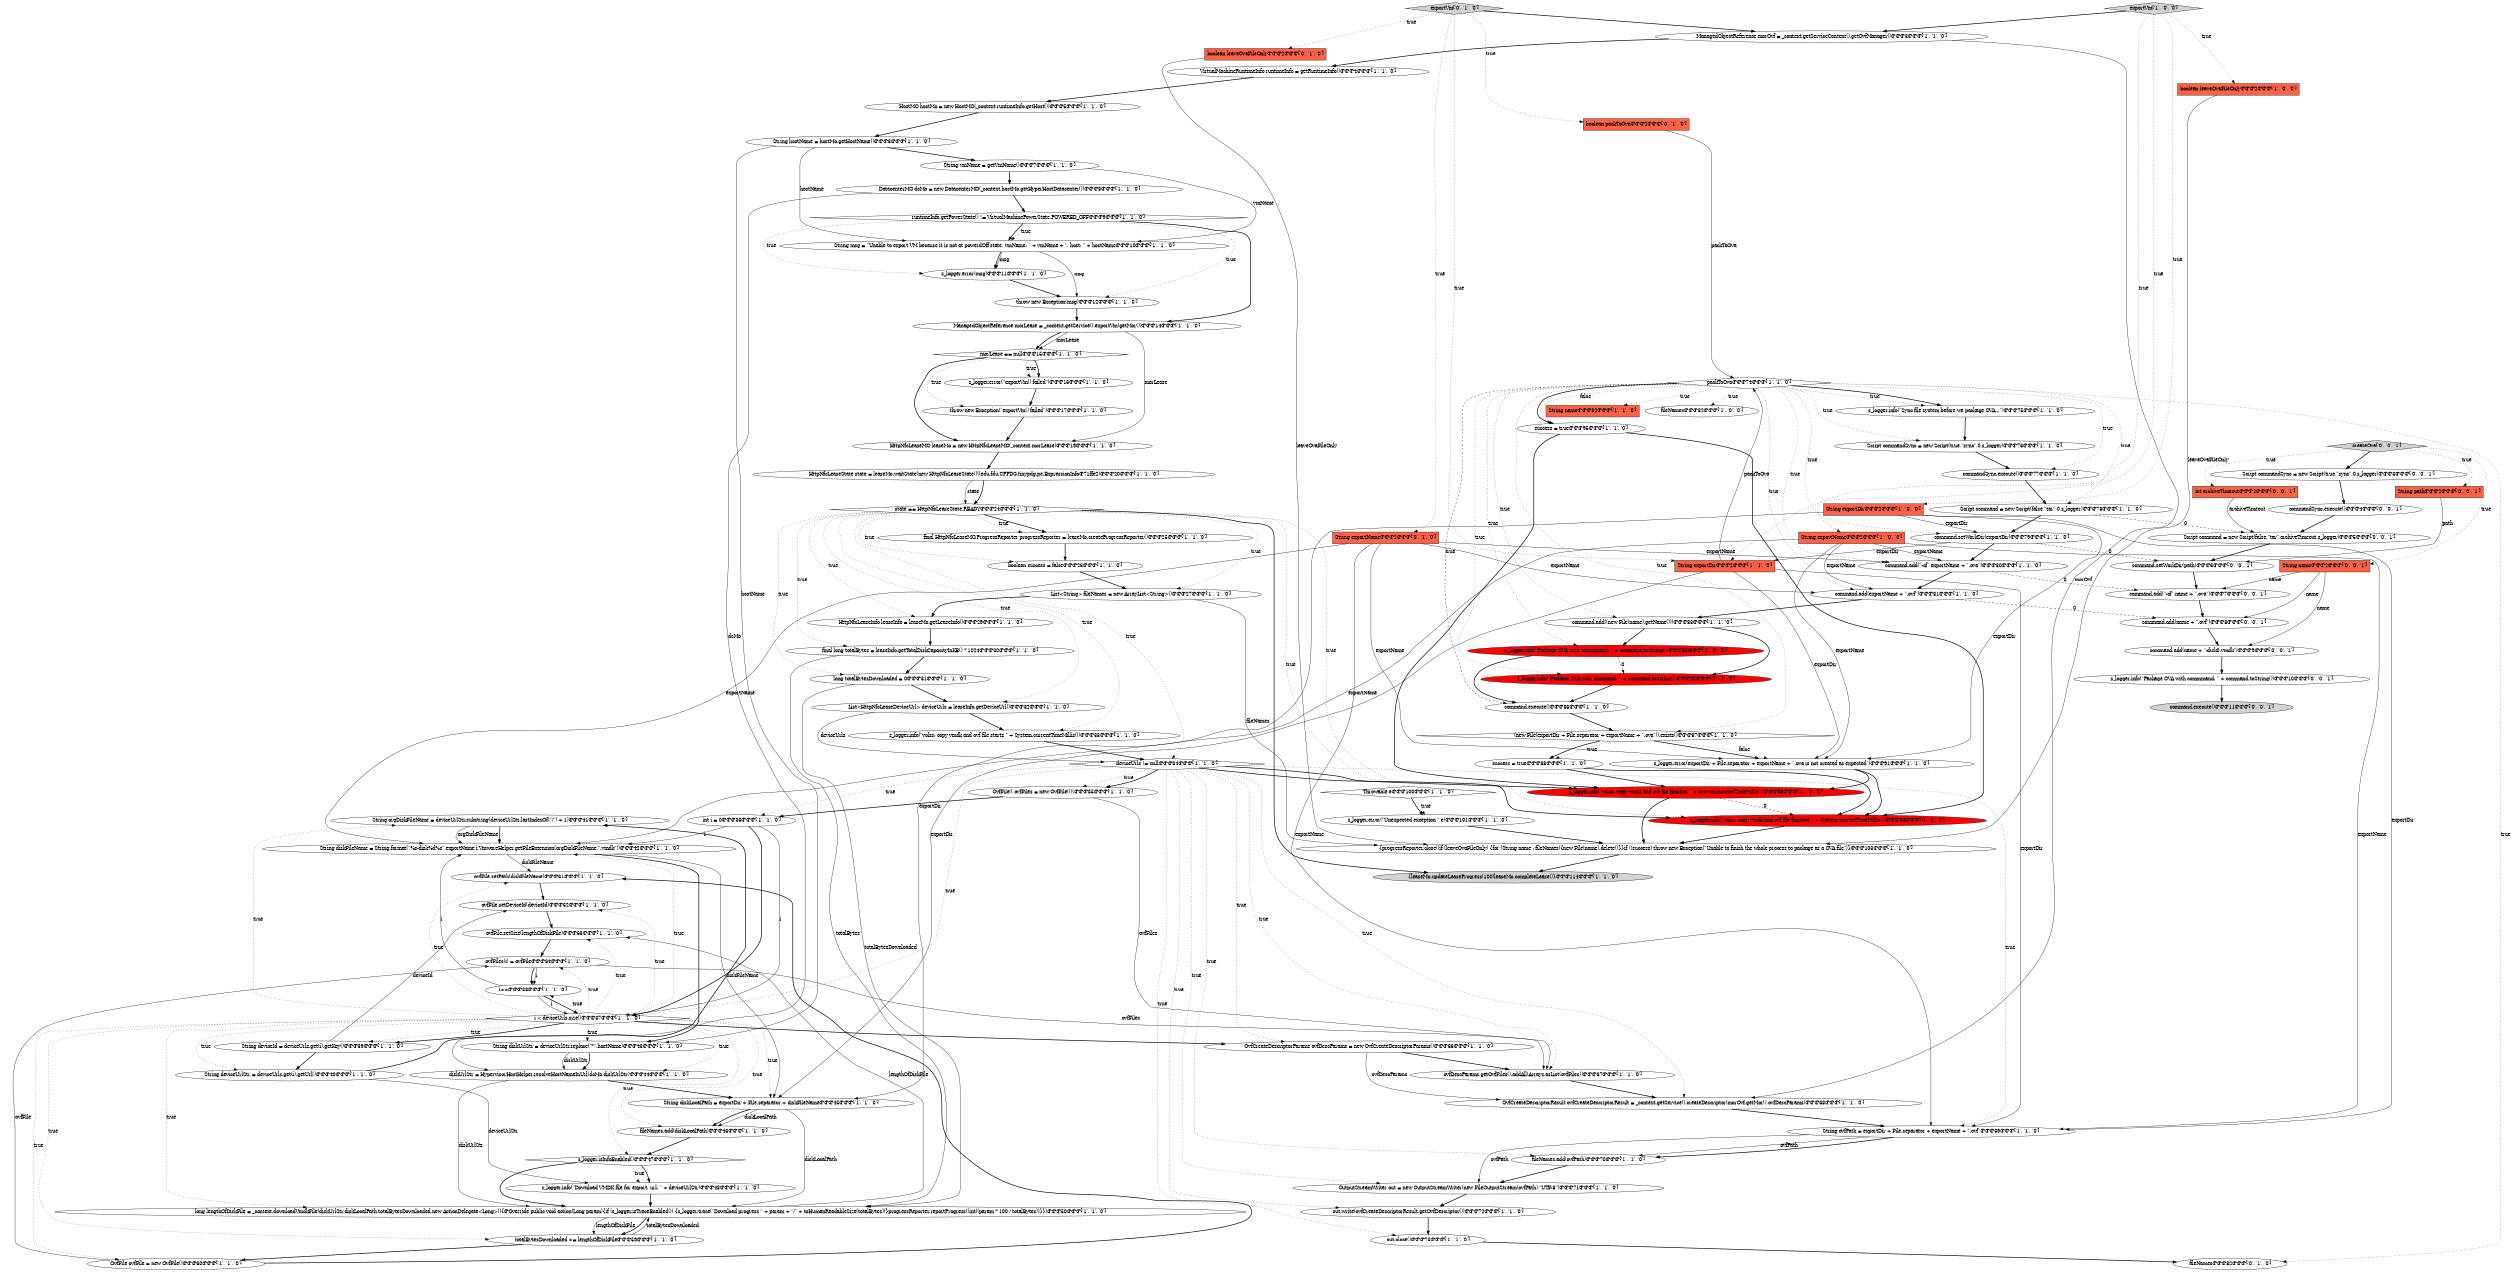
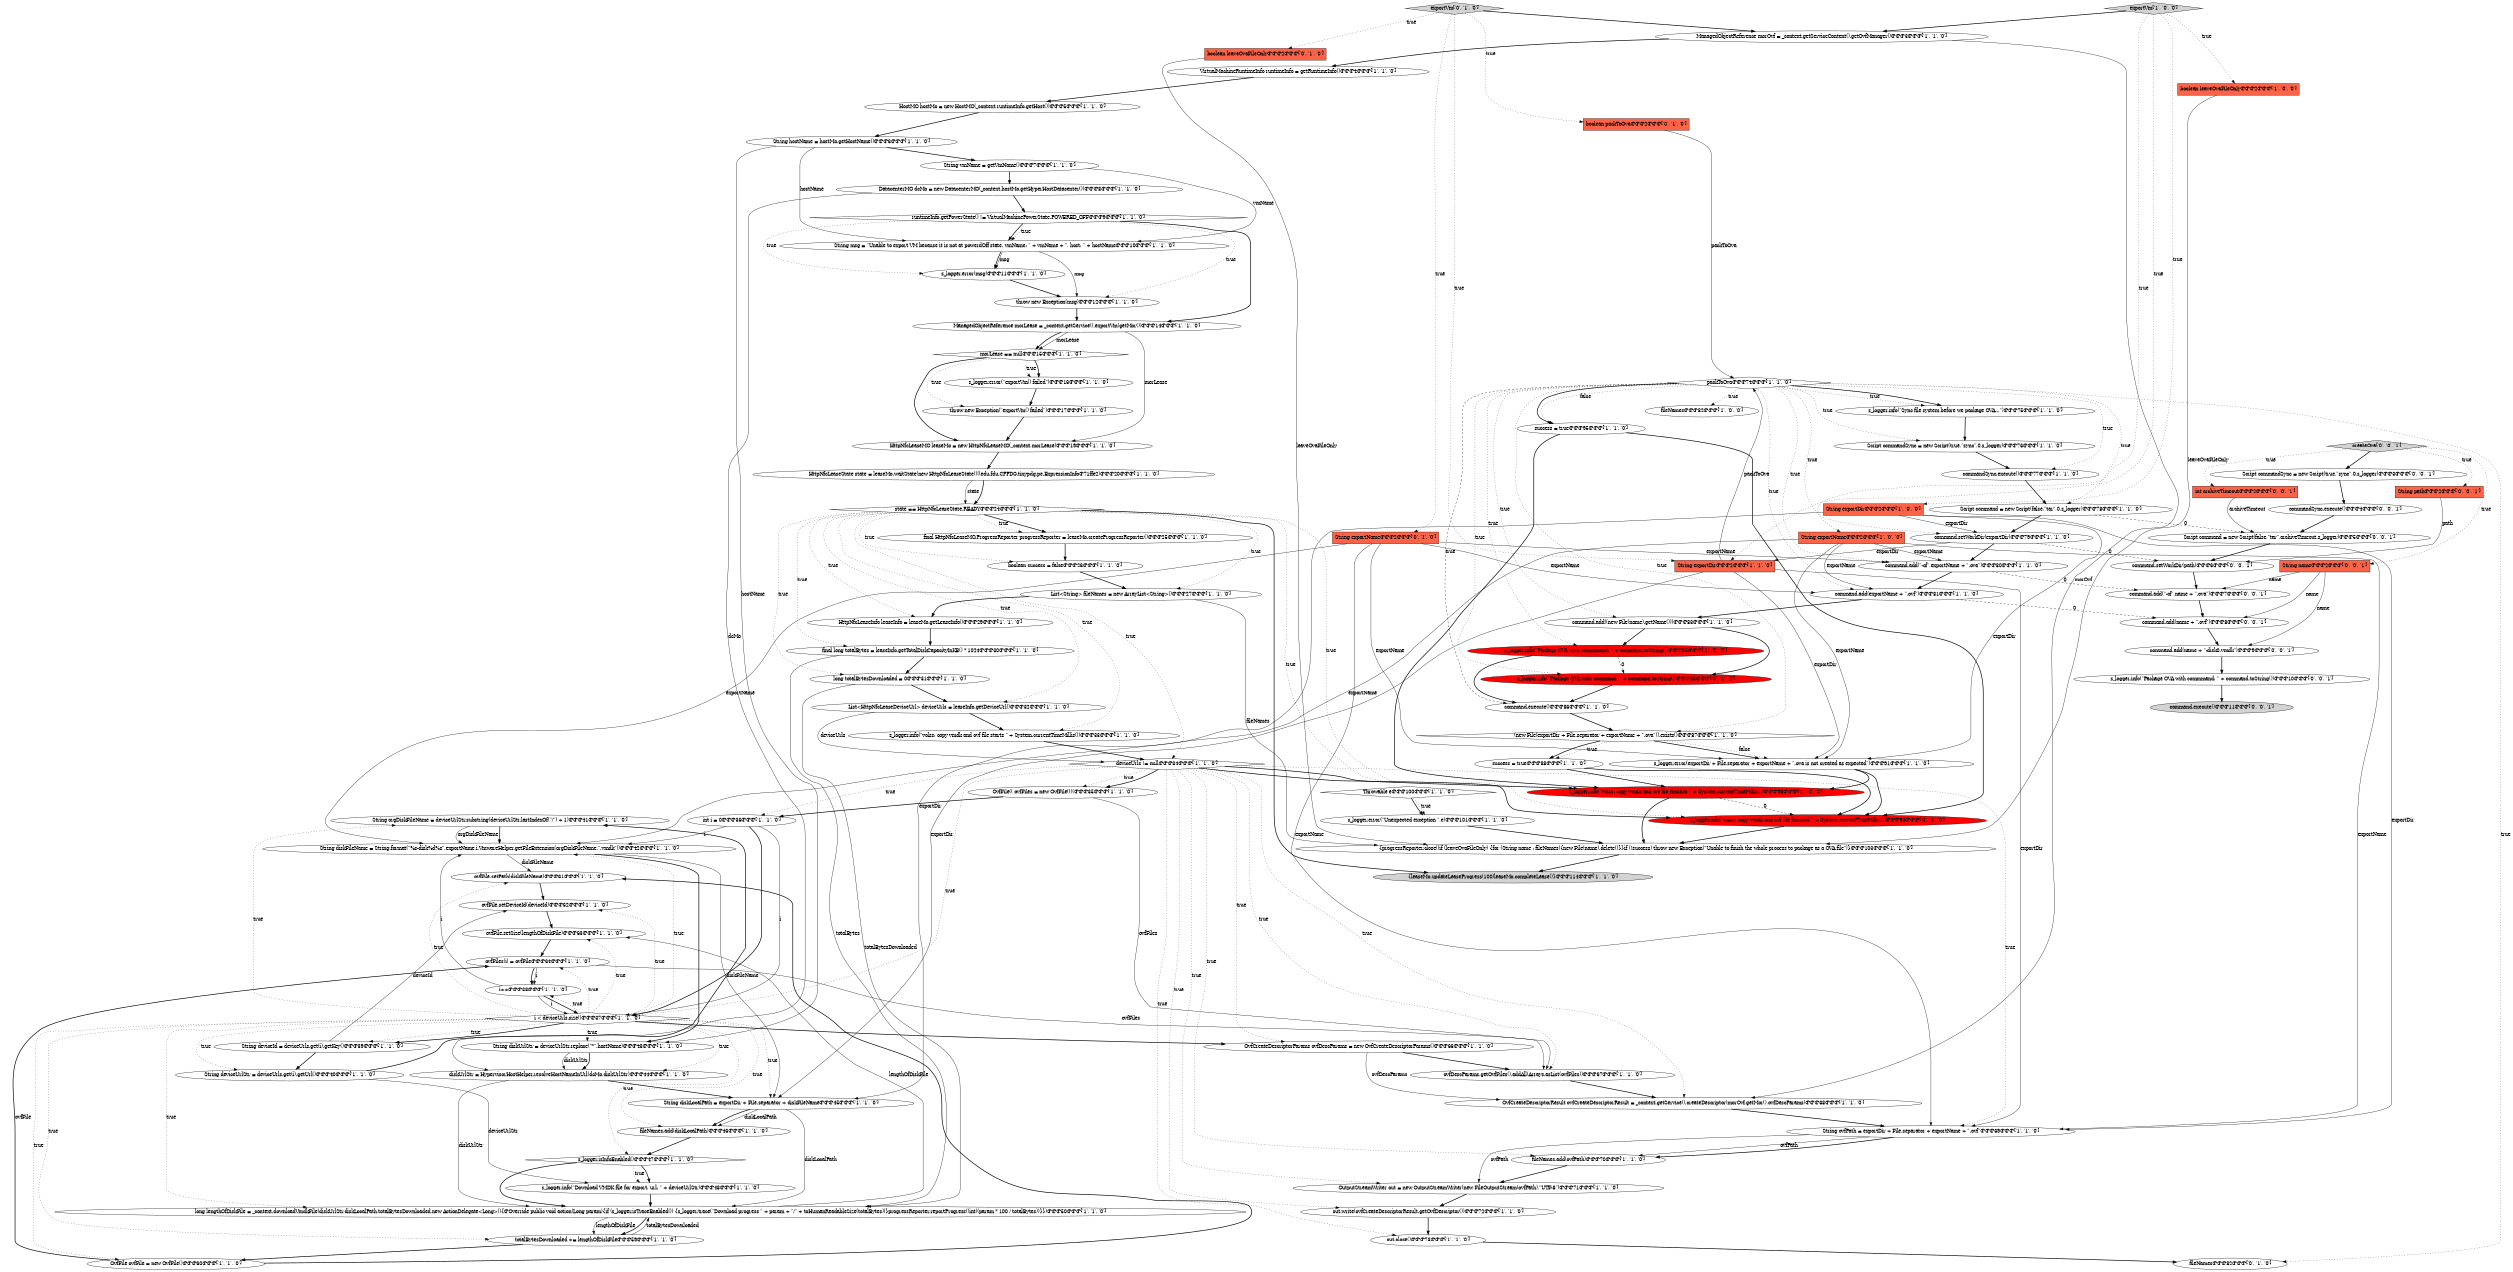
node "String name@@@82@@@['1', '1', '0']": removed
edge "OvfFile ovfFile = new OvfFile()@@@60@@@['1', '1', '0']" -> "ovfFiles(i( = ovfFile@@@64@@@['1', '1', '0']": style solid -> bold
